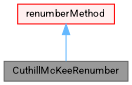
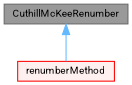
edge "CuthillMcKeeRenumber" -> "renumberMethod": reversed
